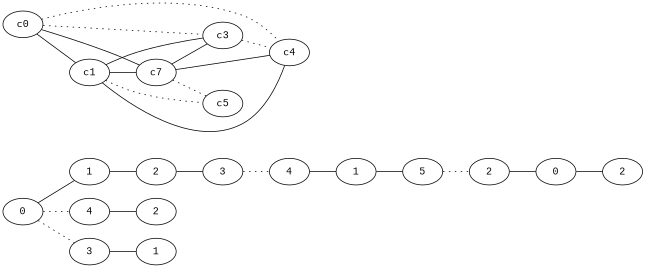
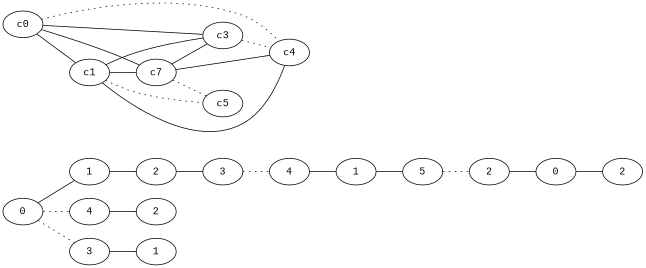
edge "c0" -- "c3": style dotted -> solid
